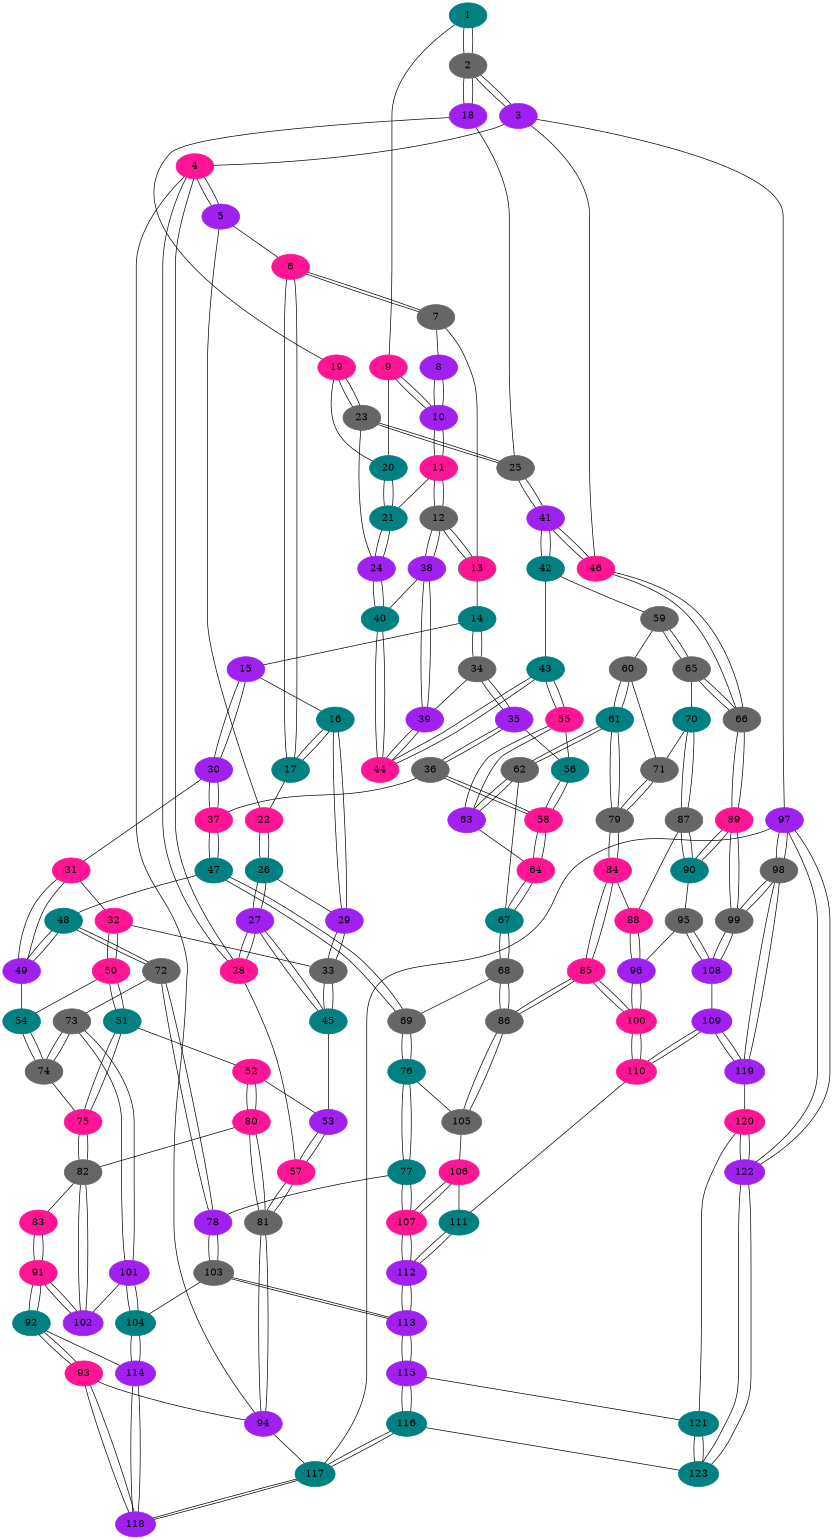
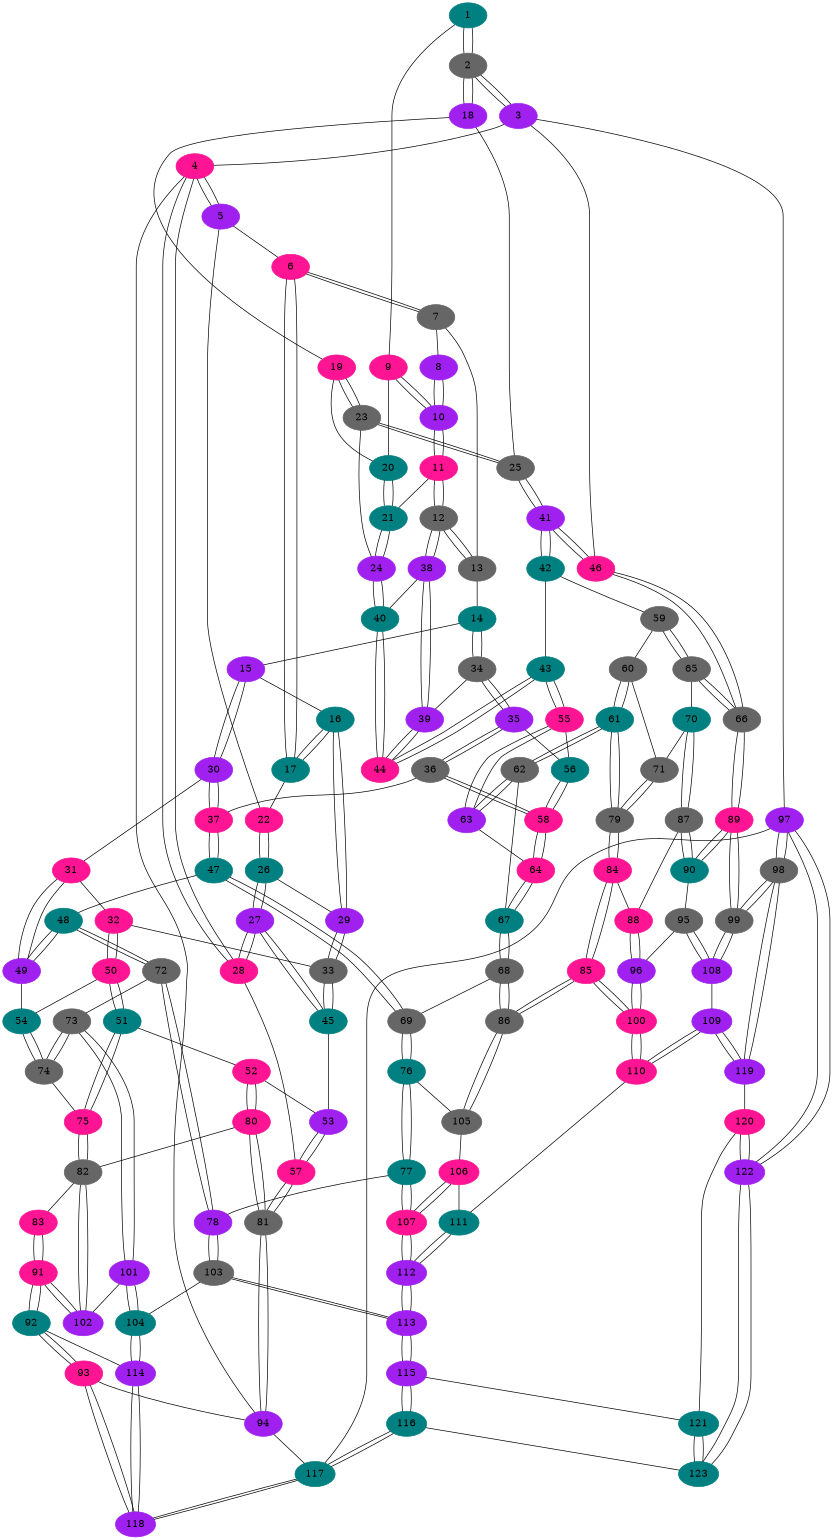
node "13": fillcolor deeppink -> gray40
